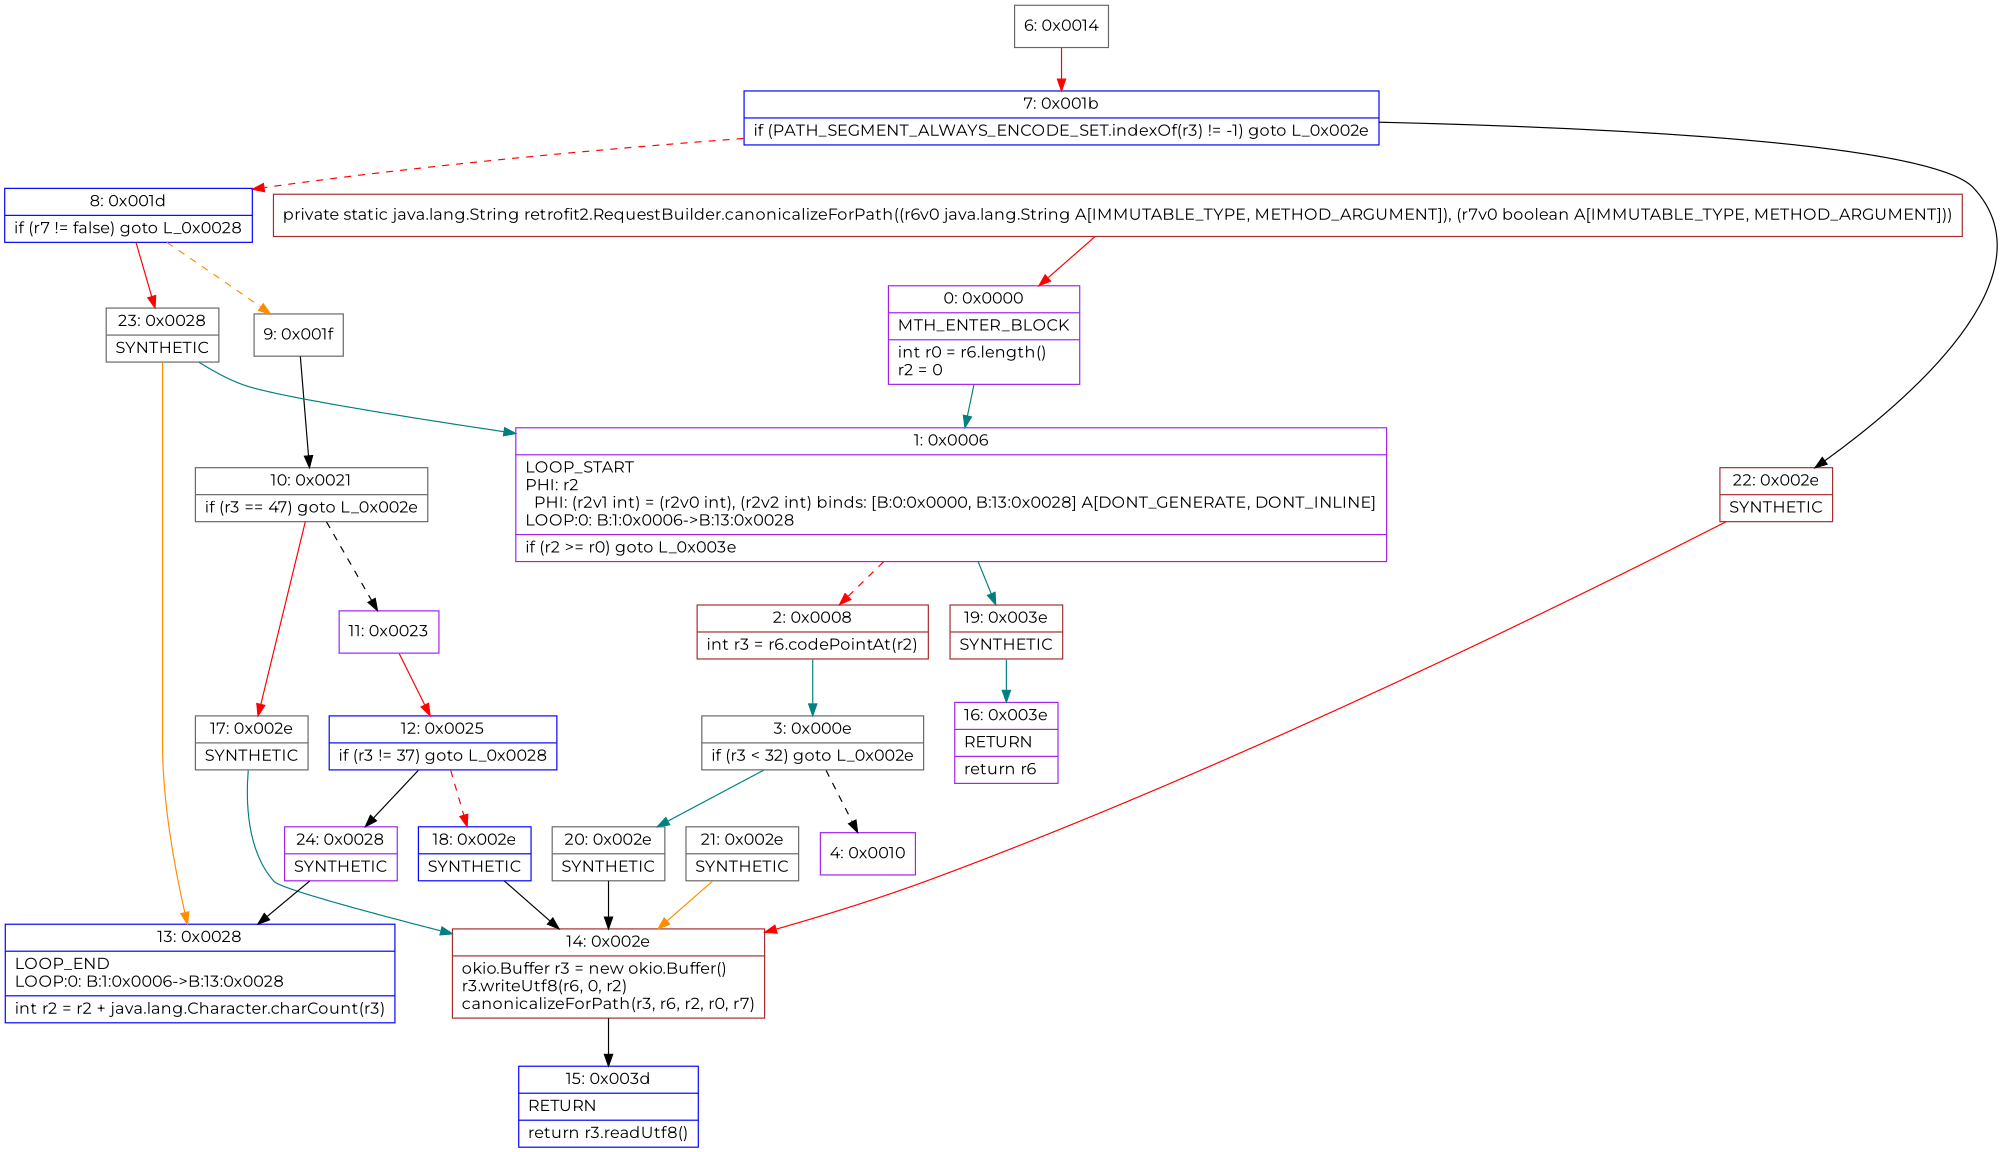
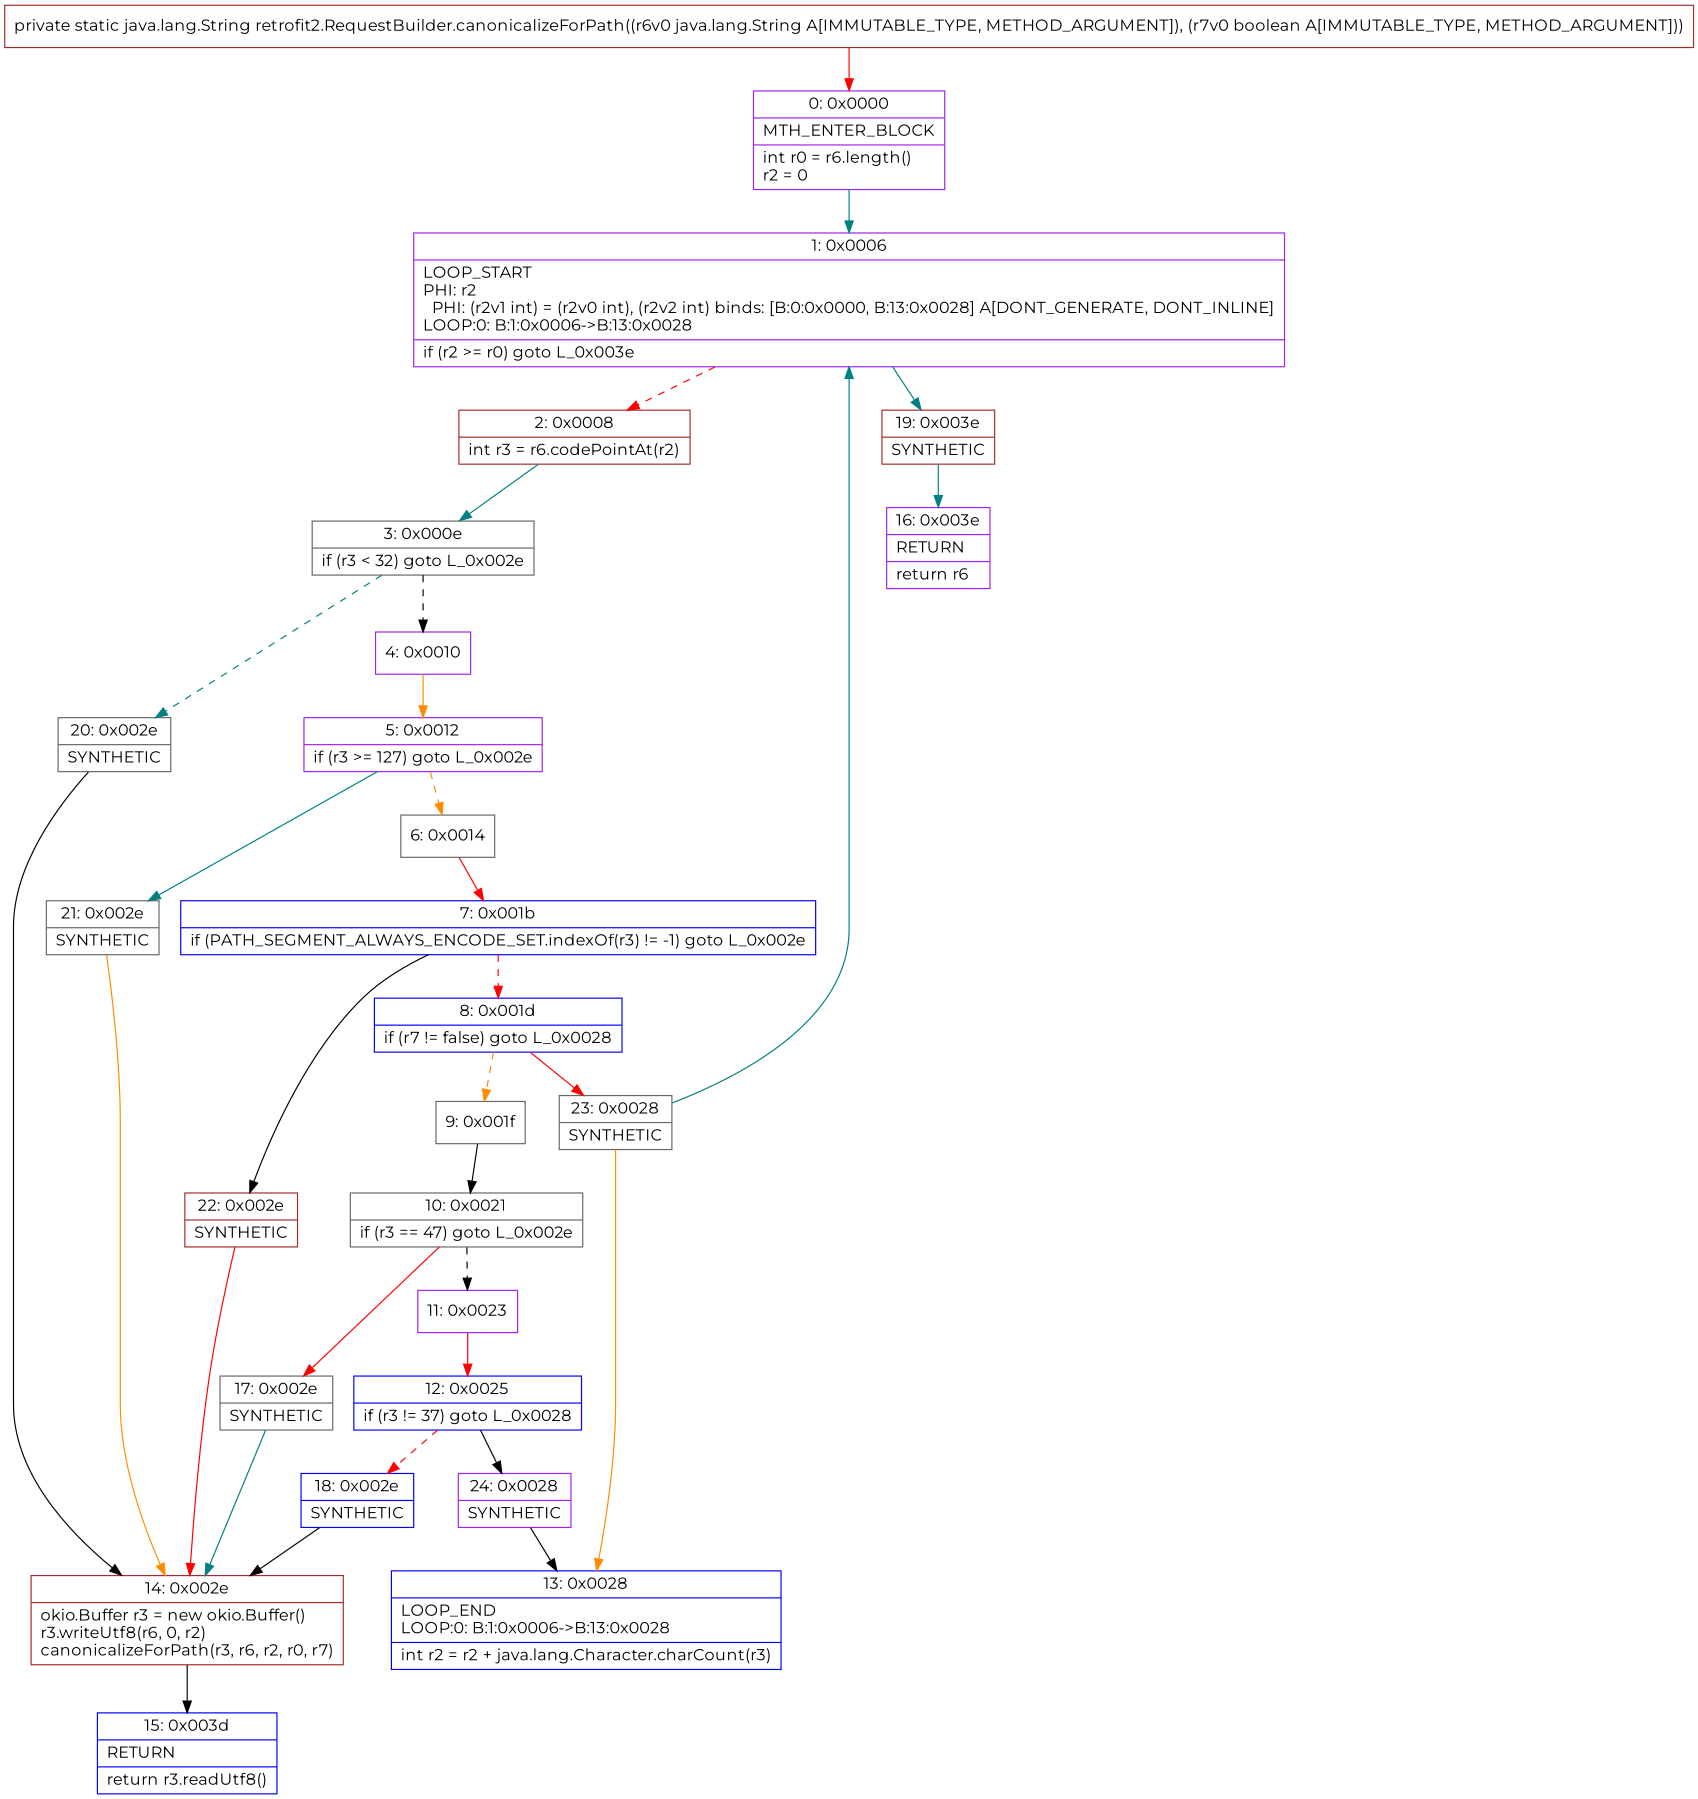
node "5: 0x0012": added
edge "3: 0x000e" -> "20: 0x002e": style solid -> dashed
